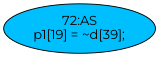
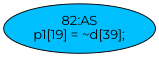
node "72:AS p1[19] = ~d[39];": label "72:AS p1[19] = ~d[39];" -> "82:AS p1[19] = ~d[39];"
